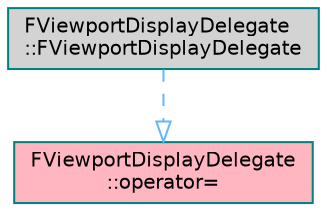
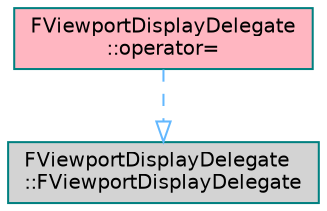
edge "FViewportDisplayDelegate ::FViewportDisplayDelegate" -> "FViewportDisplayDelegate ::operator=": reversed
